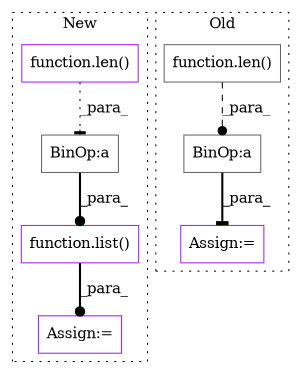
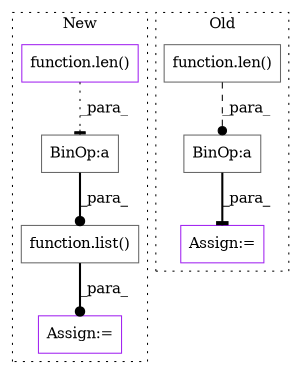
node "function.list()": color purple -> gray40
